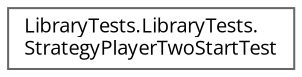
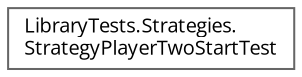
node "LibraryTests.LibraryTests. StrategyPlayerTwoStartTest": label "LibraryTests.LibraryTests. StrategyPlayerTwoStartTest" -> "LibraryTests.Strategies. StrategyPlayerTwoStartTest"
